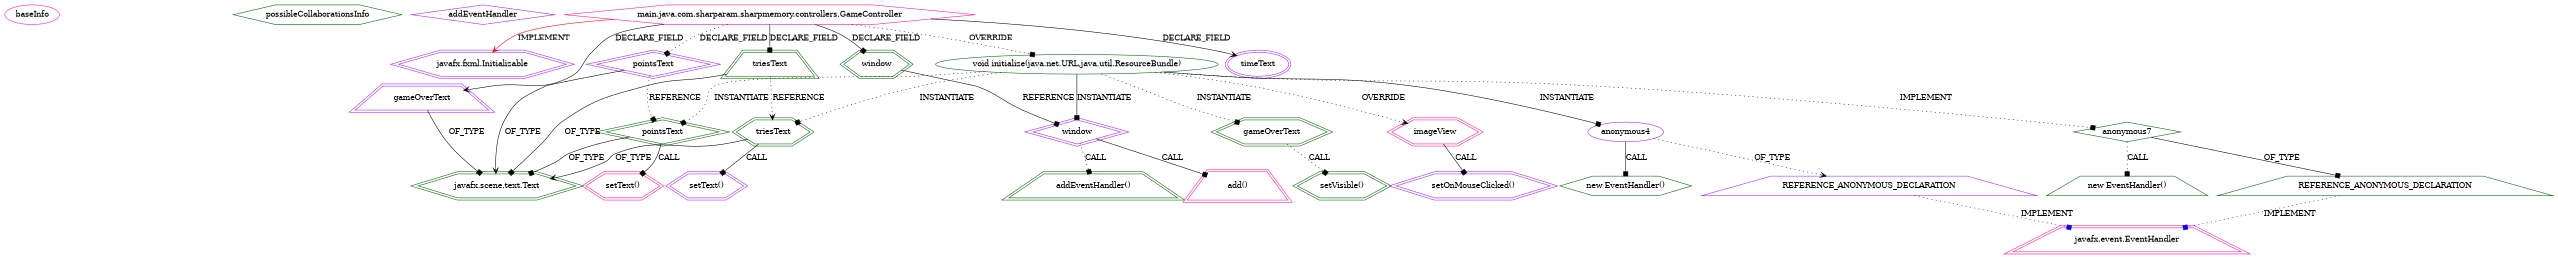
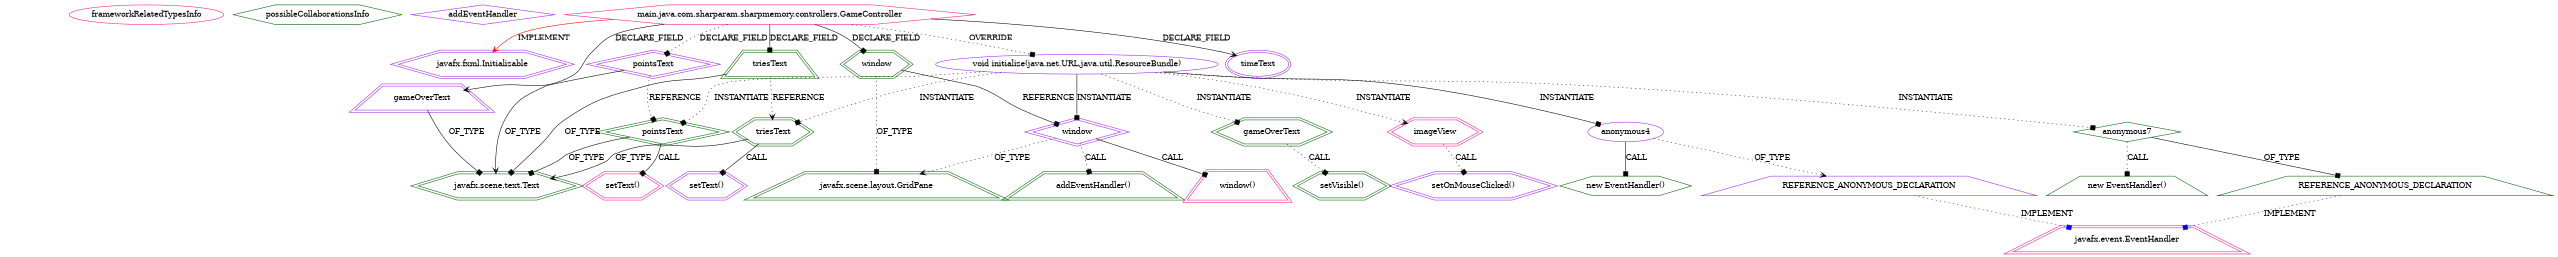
node "baseInfo": removed
node "frameworkRelatedTypesInfo": added
node "void initialize(java.net.URL,java.util.ResourceBundle)": color darkgreen -> purple
edge "void initialize(java.net.URL,java.util.ResourceBundle)" -> "imageView": label "OVERRIDE" -> "INSTANTIATE"
edge "void initialize(java.net.URL,java.util.ResourceBundle)" -> "anonymous7": label "IMPLEMENT" -> "INSTANTIATE"
edge "imageView" -> "setOnMouseClicked()": style solid -> dotted
node "javafx.scene.layout.GridPane": added
node "add()": label "add()" -> "window()"
